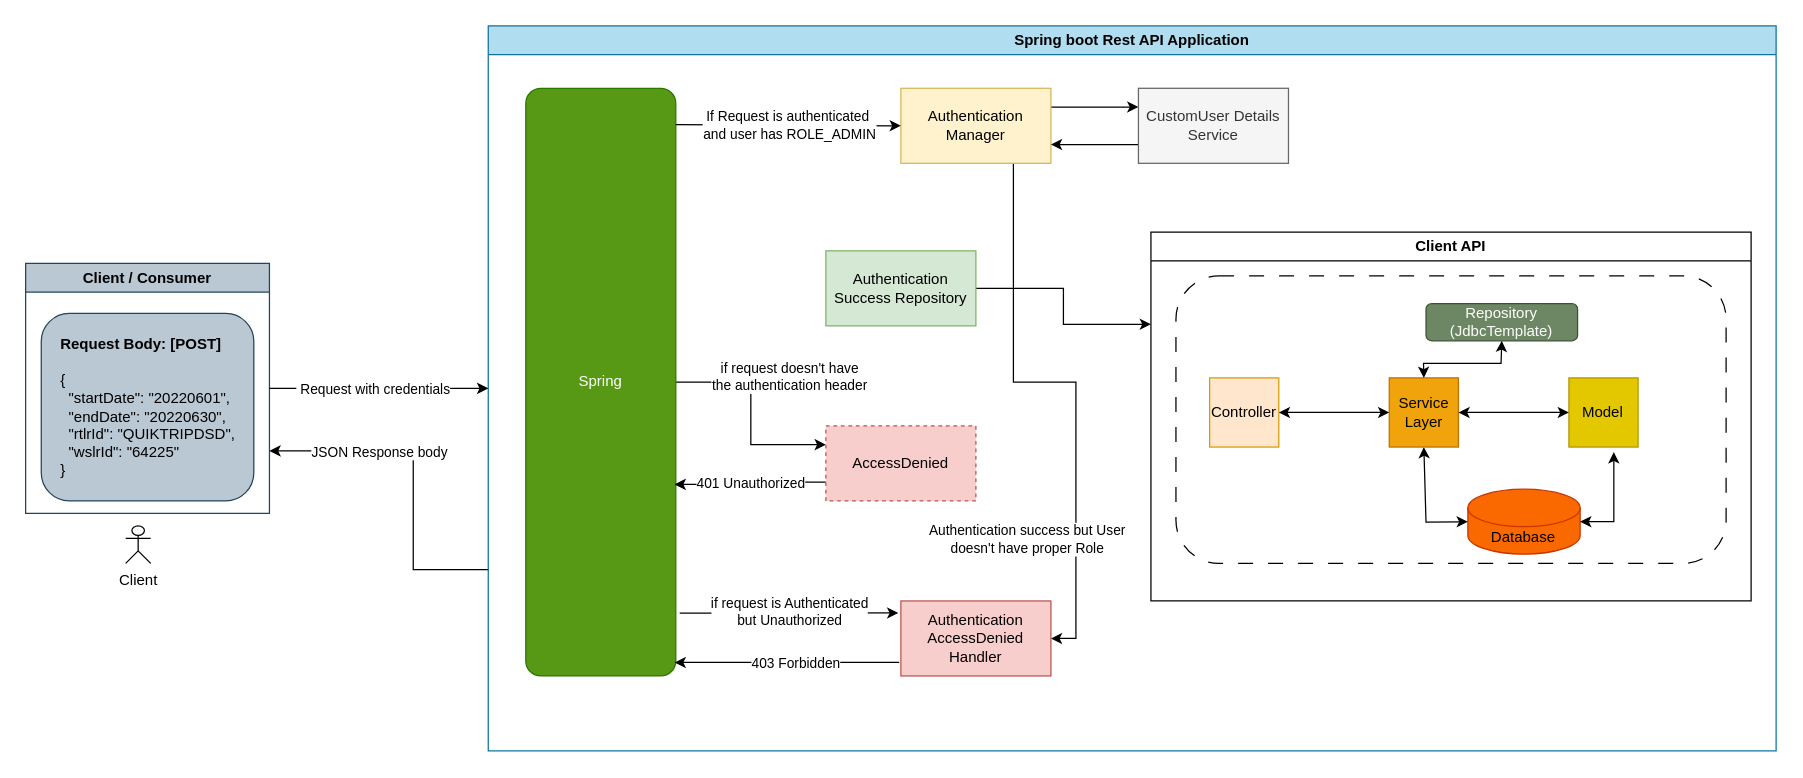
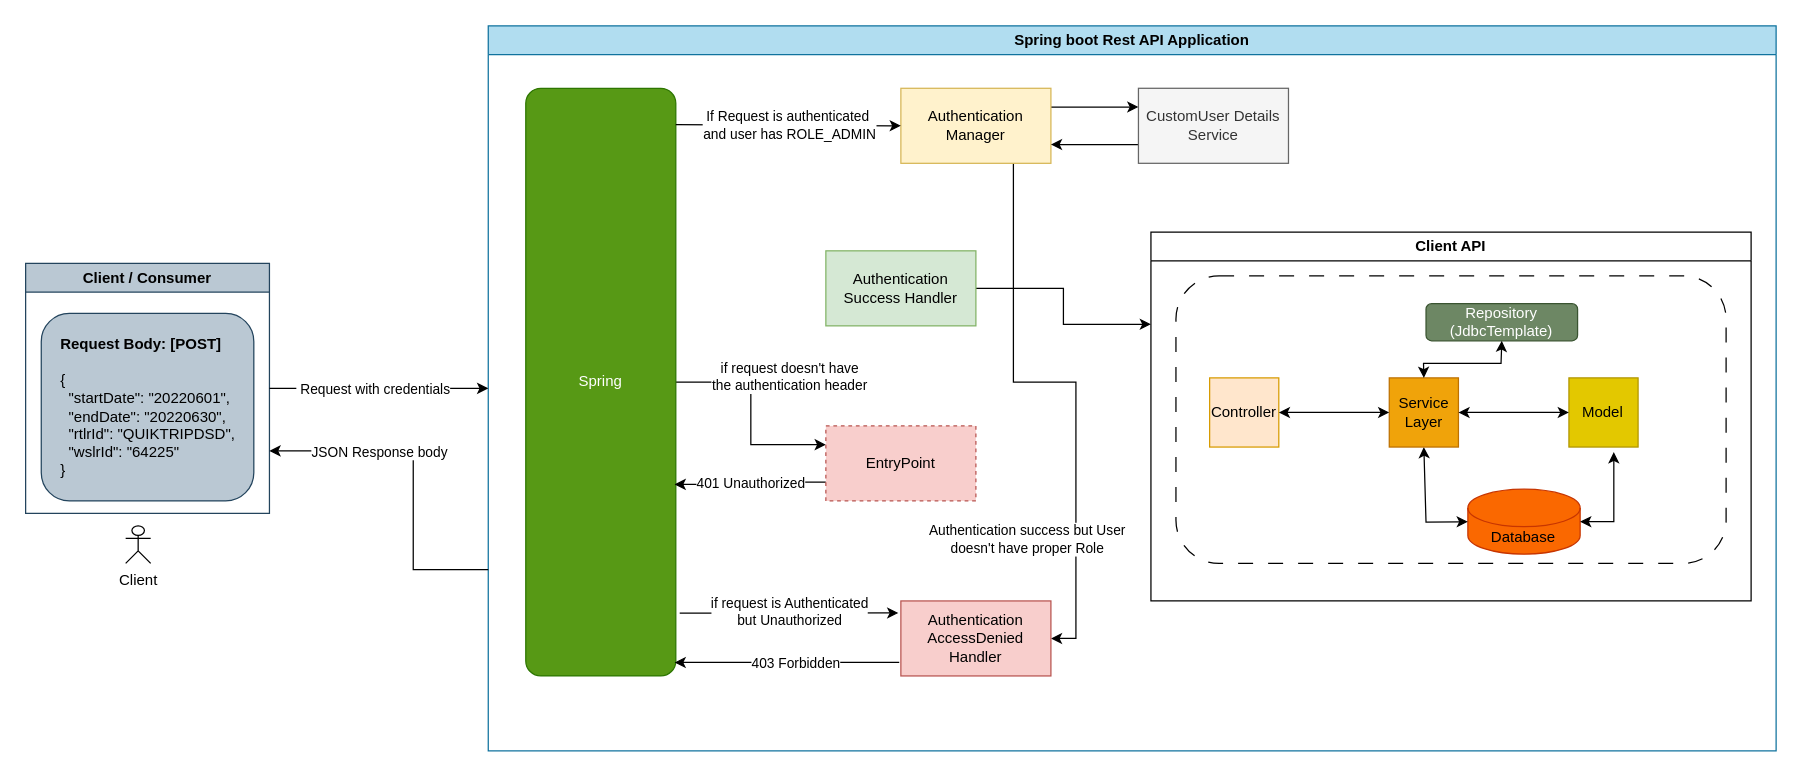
node "Authentication Success Repository": label "Authentication Success Repository" -> "Authentication Success Handler"
node "AccessDenied": label "AccessDenied" -> "EntryPoint"
